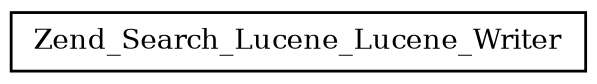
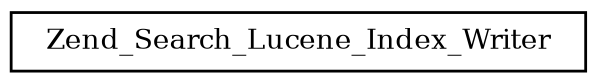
node "Zend_Search_Lucene_Lucene_Writer": label "Zend_Search_Lucene_Lucene_Writer" -> "Zend_Search_Lucene_Index_Writer"
